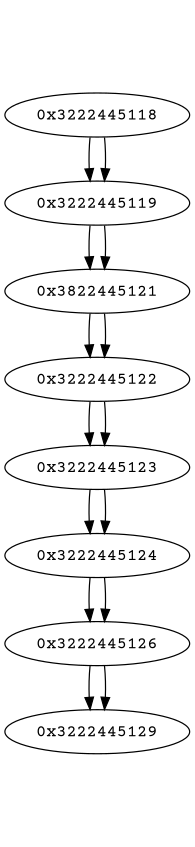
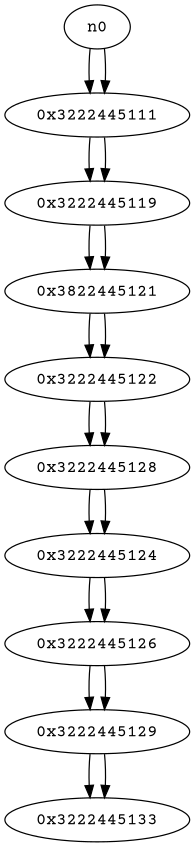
node "n0": added
node "0x3222445118": label "0x3222445118" -> "0x3222445111"
node "0x3222445123": label "0x3222445123" -> "0x3222445128"
node "0x3222445133": added
